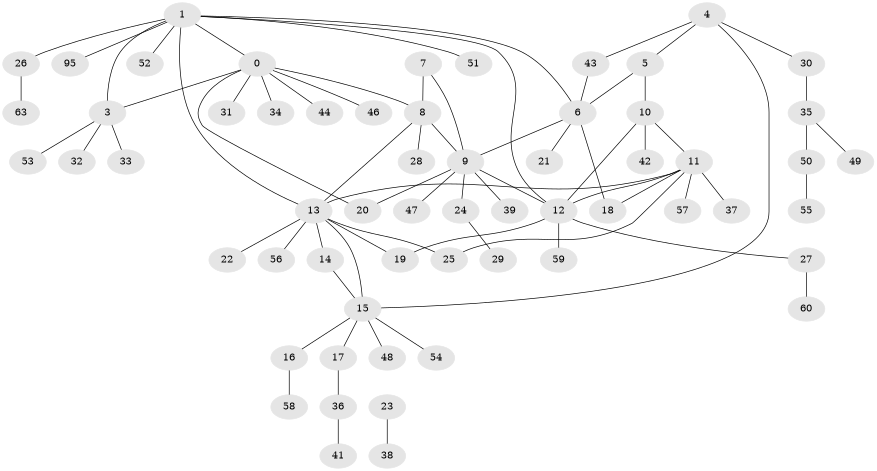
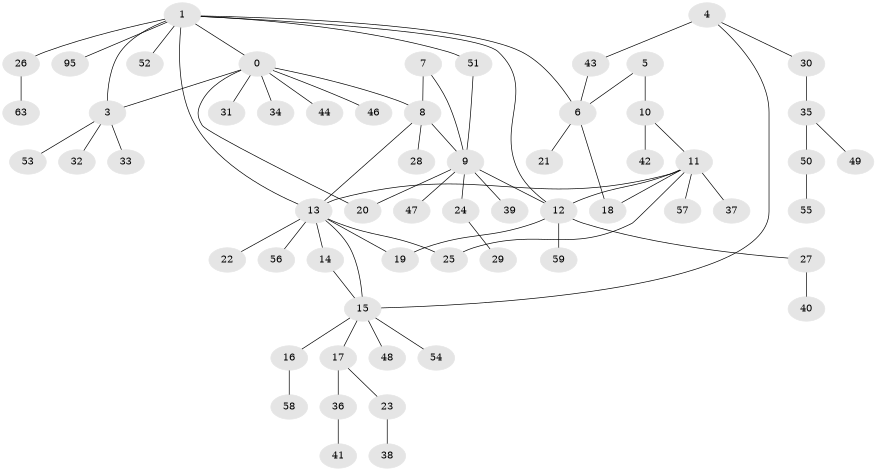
edge "4" -- "5": removed
edge "6" -- "9": now "51" -- "9"
edge "10" -- "12": removed
node "60": label "60" -> "40"
edge "17" -- "23": added
